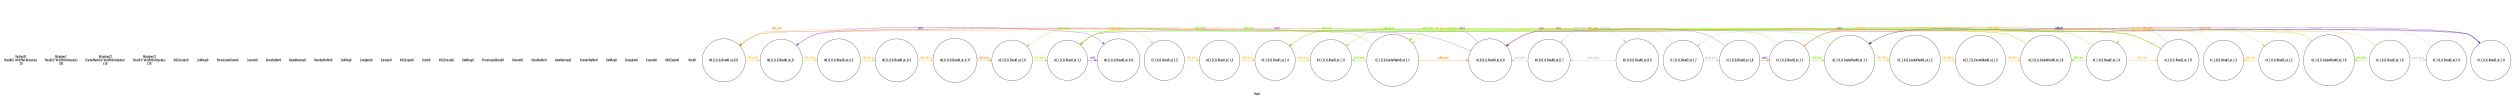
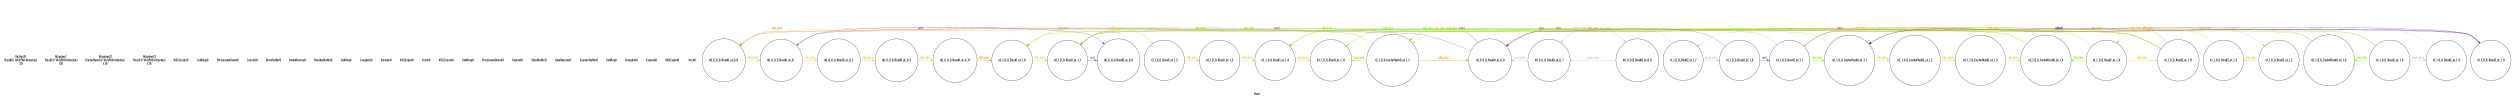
edge "n2_1_0_0_CacheFlush0_at_1_0" -> "n3_1_0_0_Read1_at_1_0": label "ucoh_intra" -> "uhb_inter"
edge "n1_1_0_0_Read2_at_1_0" -> "n3_1_0_0_Read1_at_1_0": added, label "uhb_inter"
edge "n1_1_0_0_Read2_at_1_8" -> "n1_1_0_0_Read2_at_1_1": color darkorange -> darkorchid
